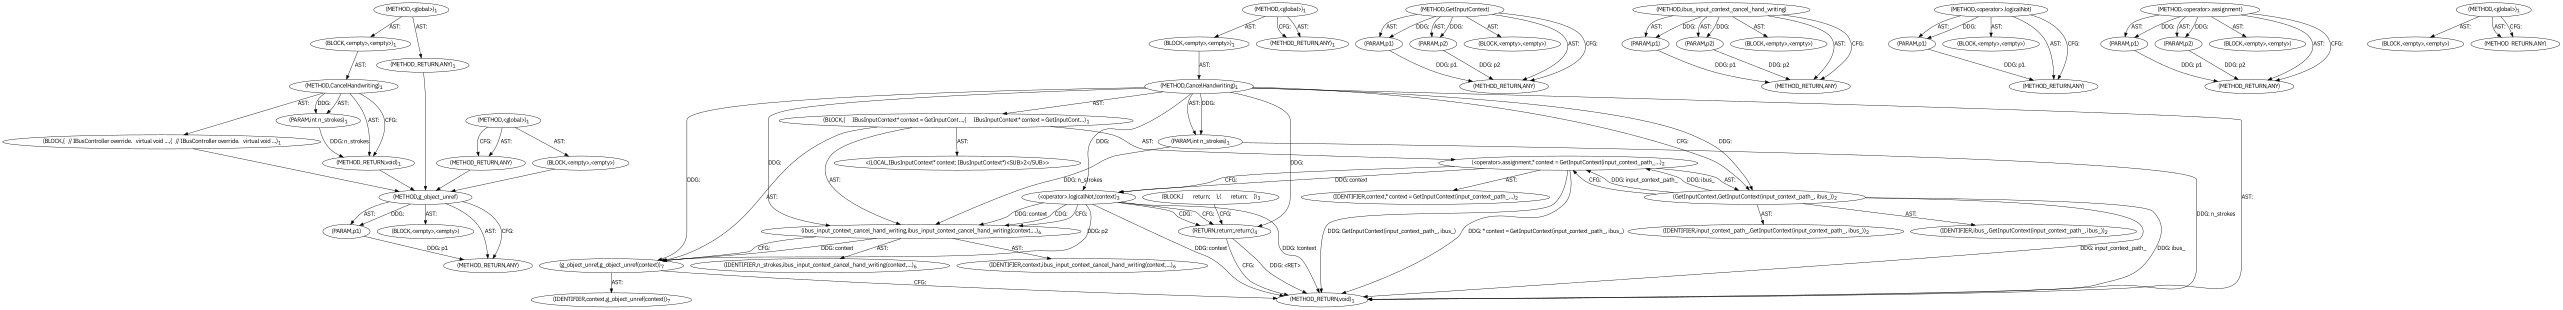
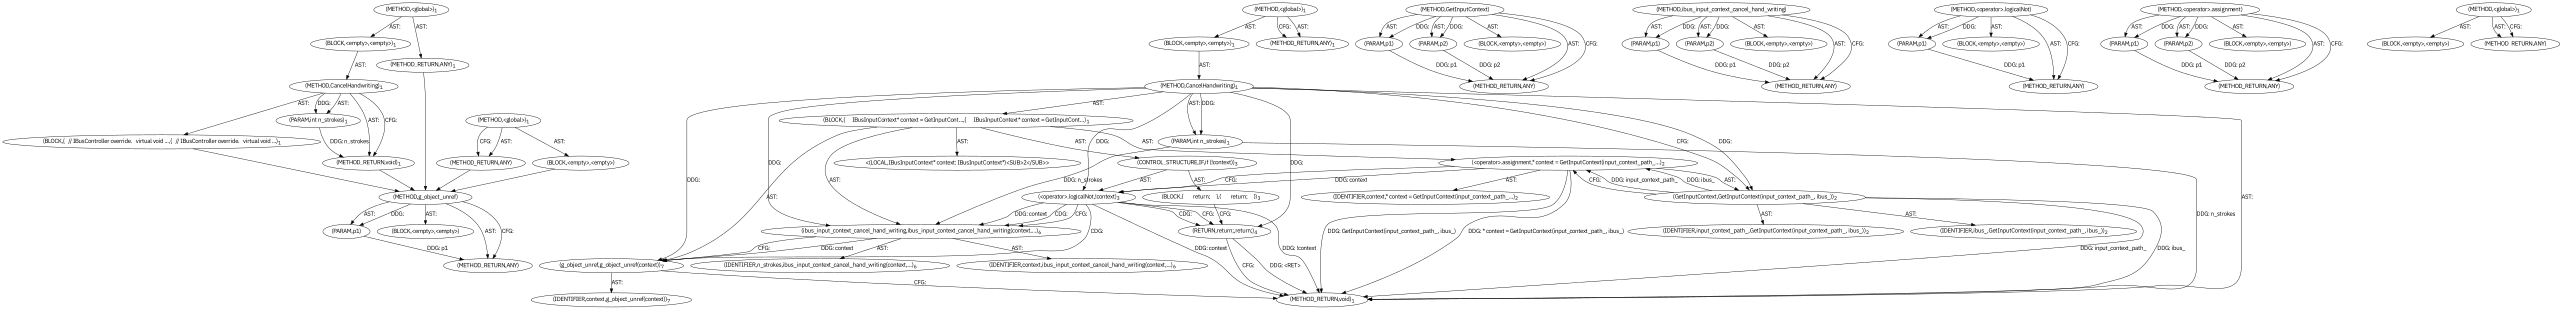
node "(CONTROL_STRUCTURE,IF,if (!context))": added
edge "(<operator>.logicalNot,!context)" -> "(g_object_unref,g_object_unref(context))": label "DDG: p2" -> "CDG: "
